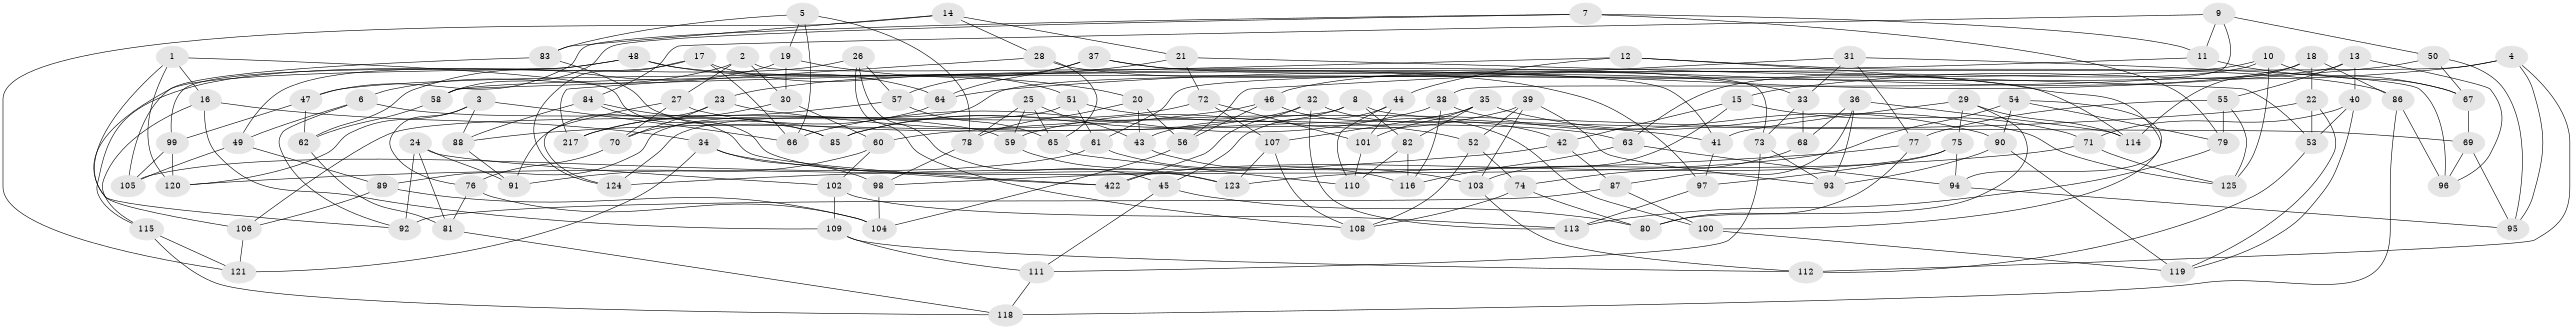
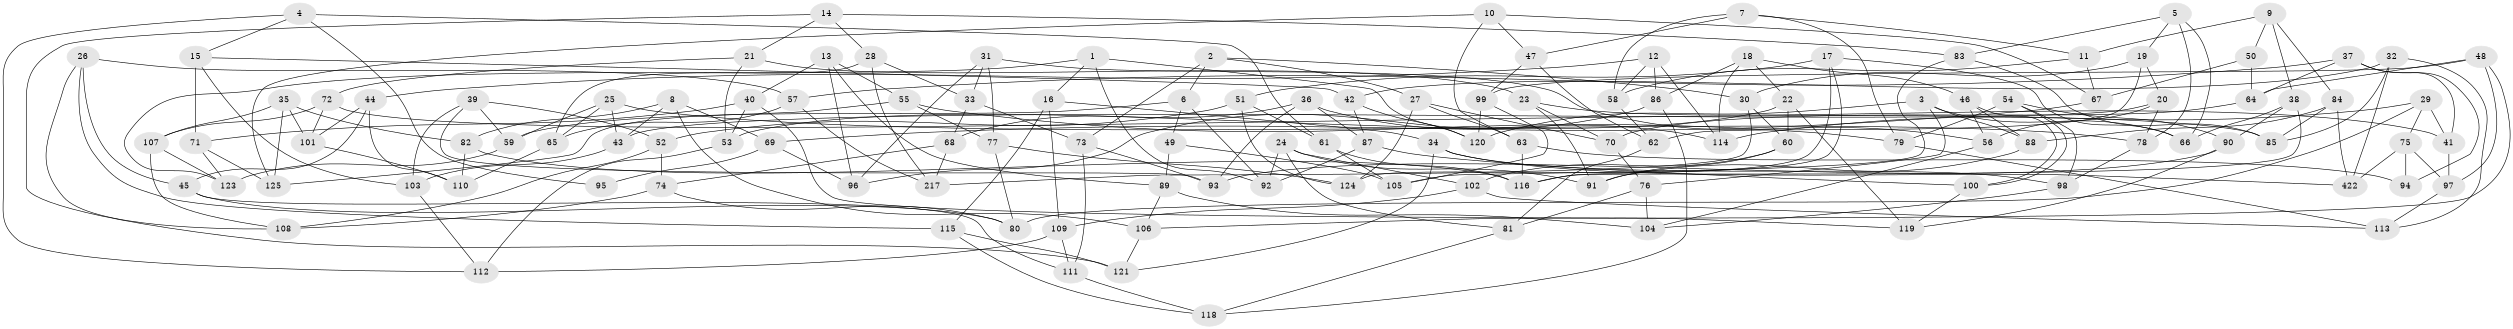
edge "17" -- "49": now "17" -- "116"
edge "50" -- "95": removed
edge "68" -- "217": added
edge "94" -- "95": removed
